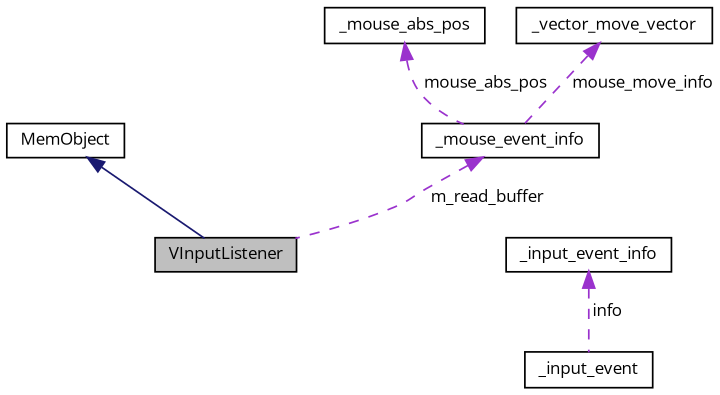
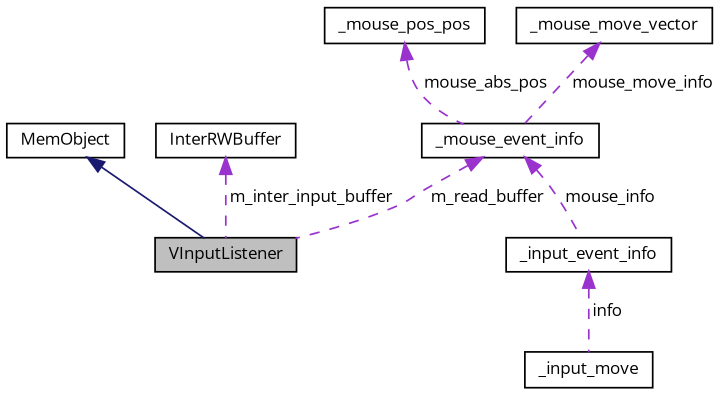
node "_mouse_abs_pos": label "_mouse_abs_pos" -> "_mouse_pos_pos"
node "_vector_move_vector": label "_vector_move_vector" -> "_mouse_move_vector"
node "InterRWBuffer": added
edge "_input_event_info" -> "_mouse_event_info": added, label "mouse_info"
node "_input_event": label "_input_event" -> "_input_move"
